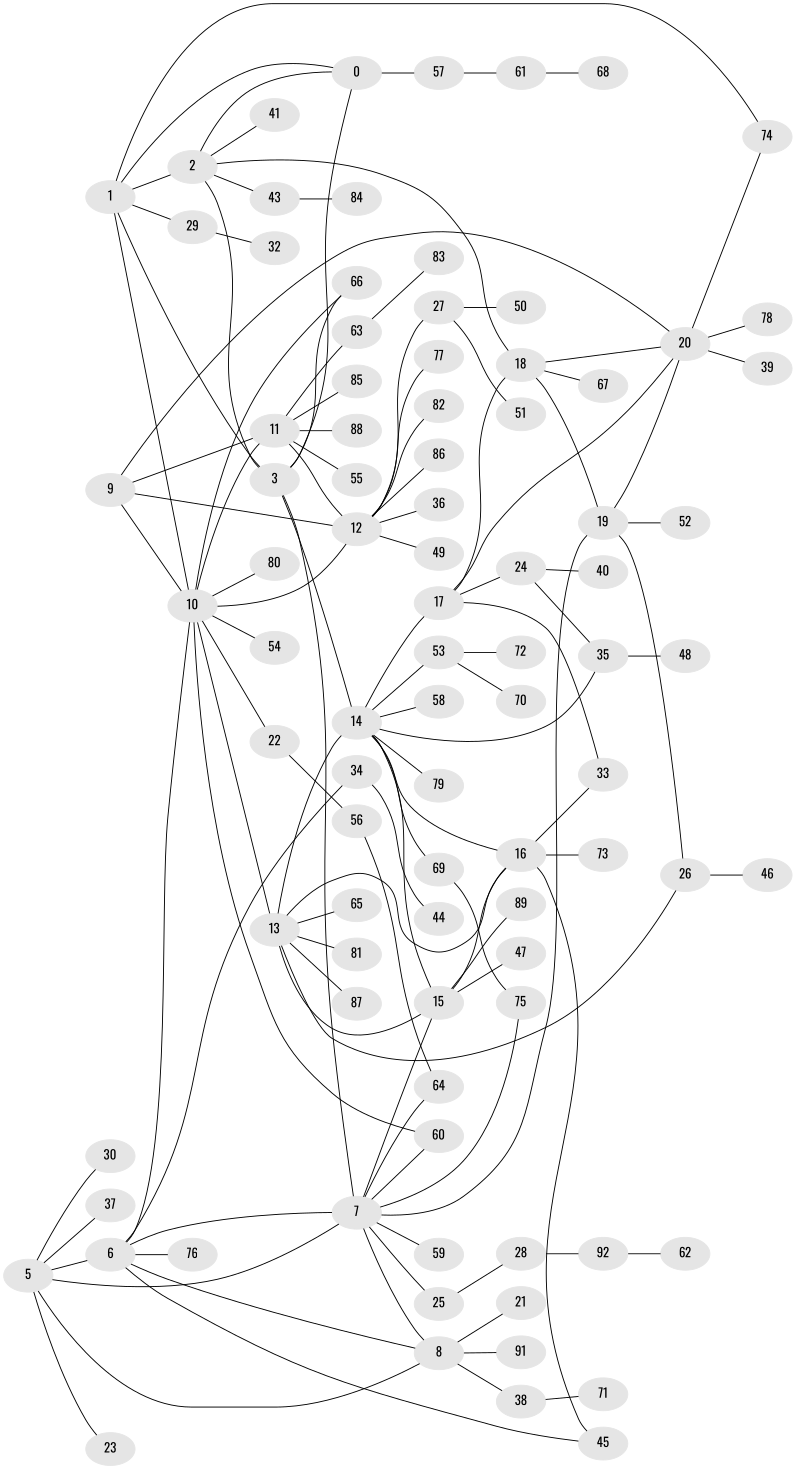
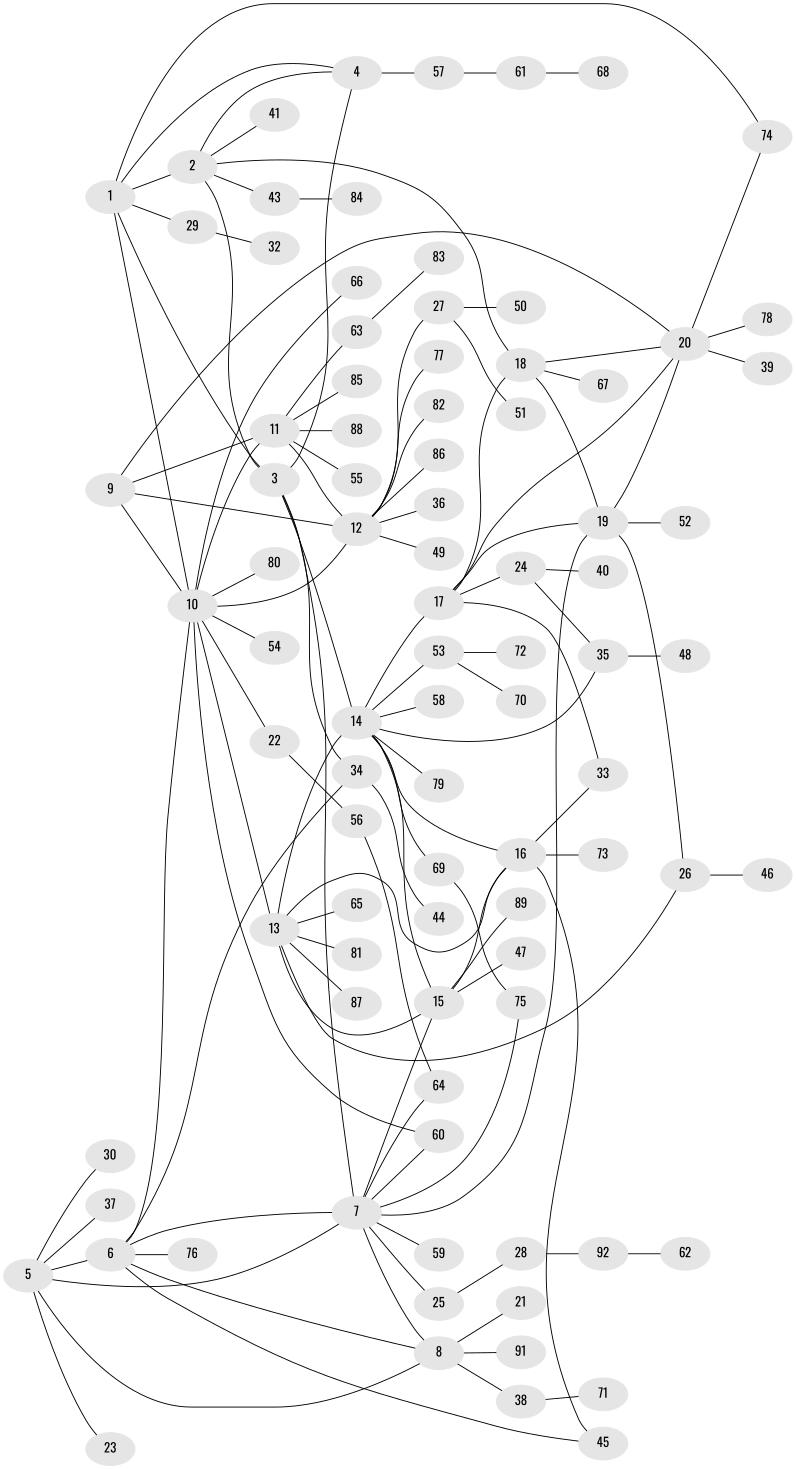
node "0": label "0" -> "4"
edge "66" -- "3": now "34" -- "3"
edge "19" -- "17": added
